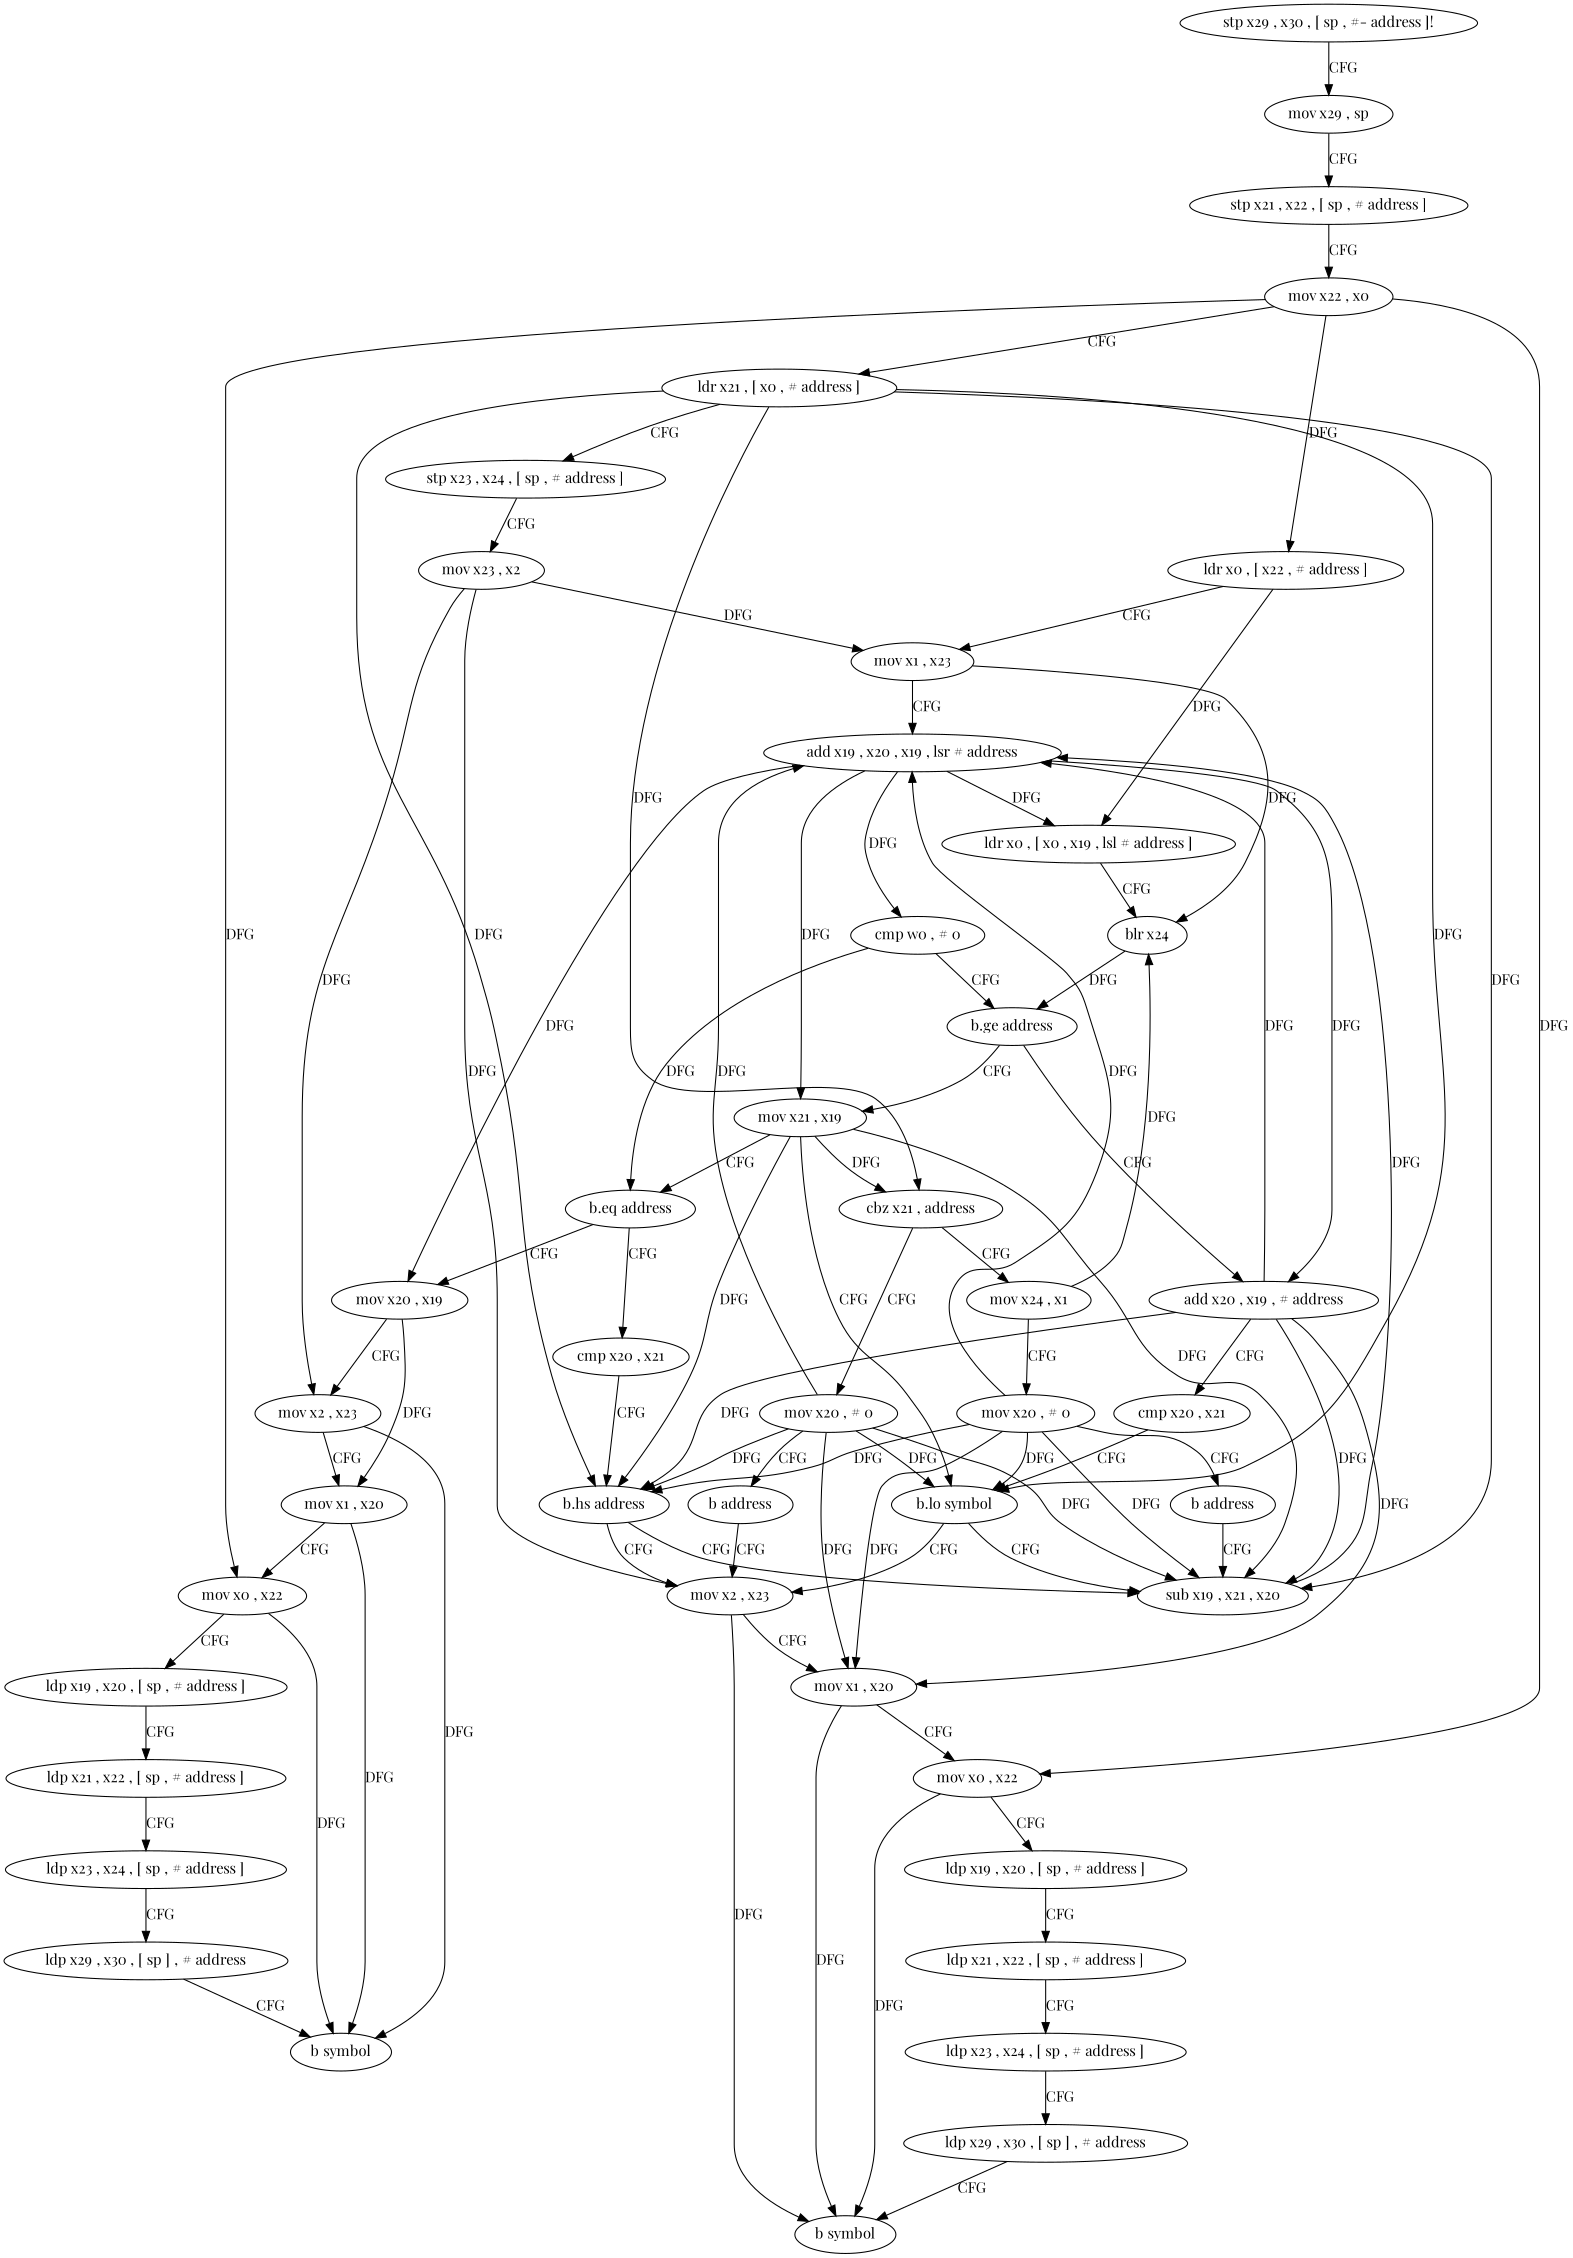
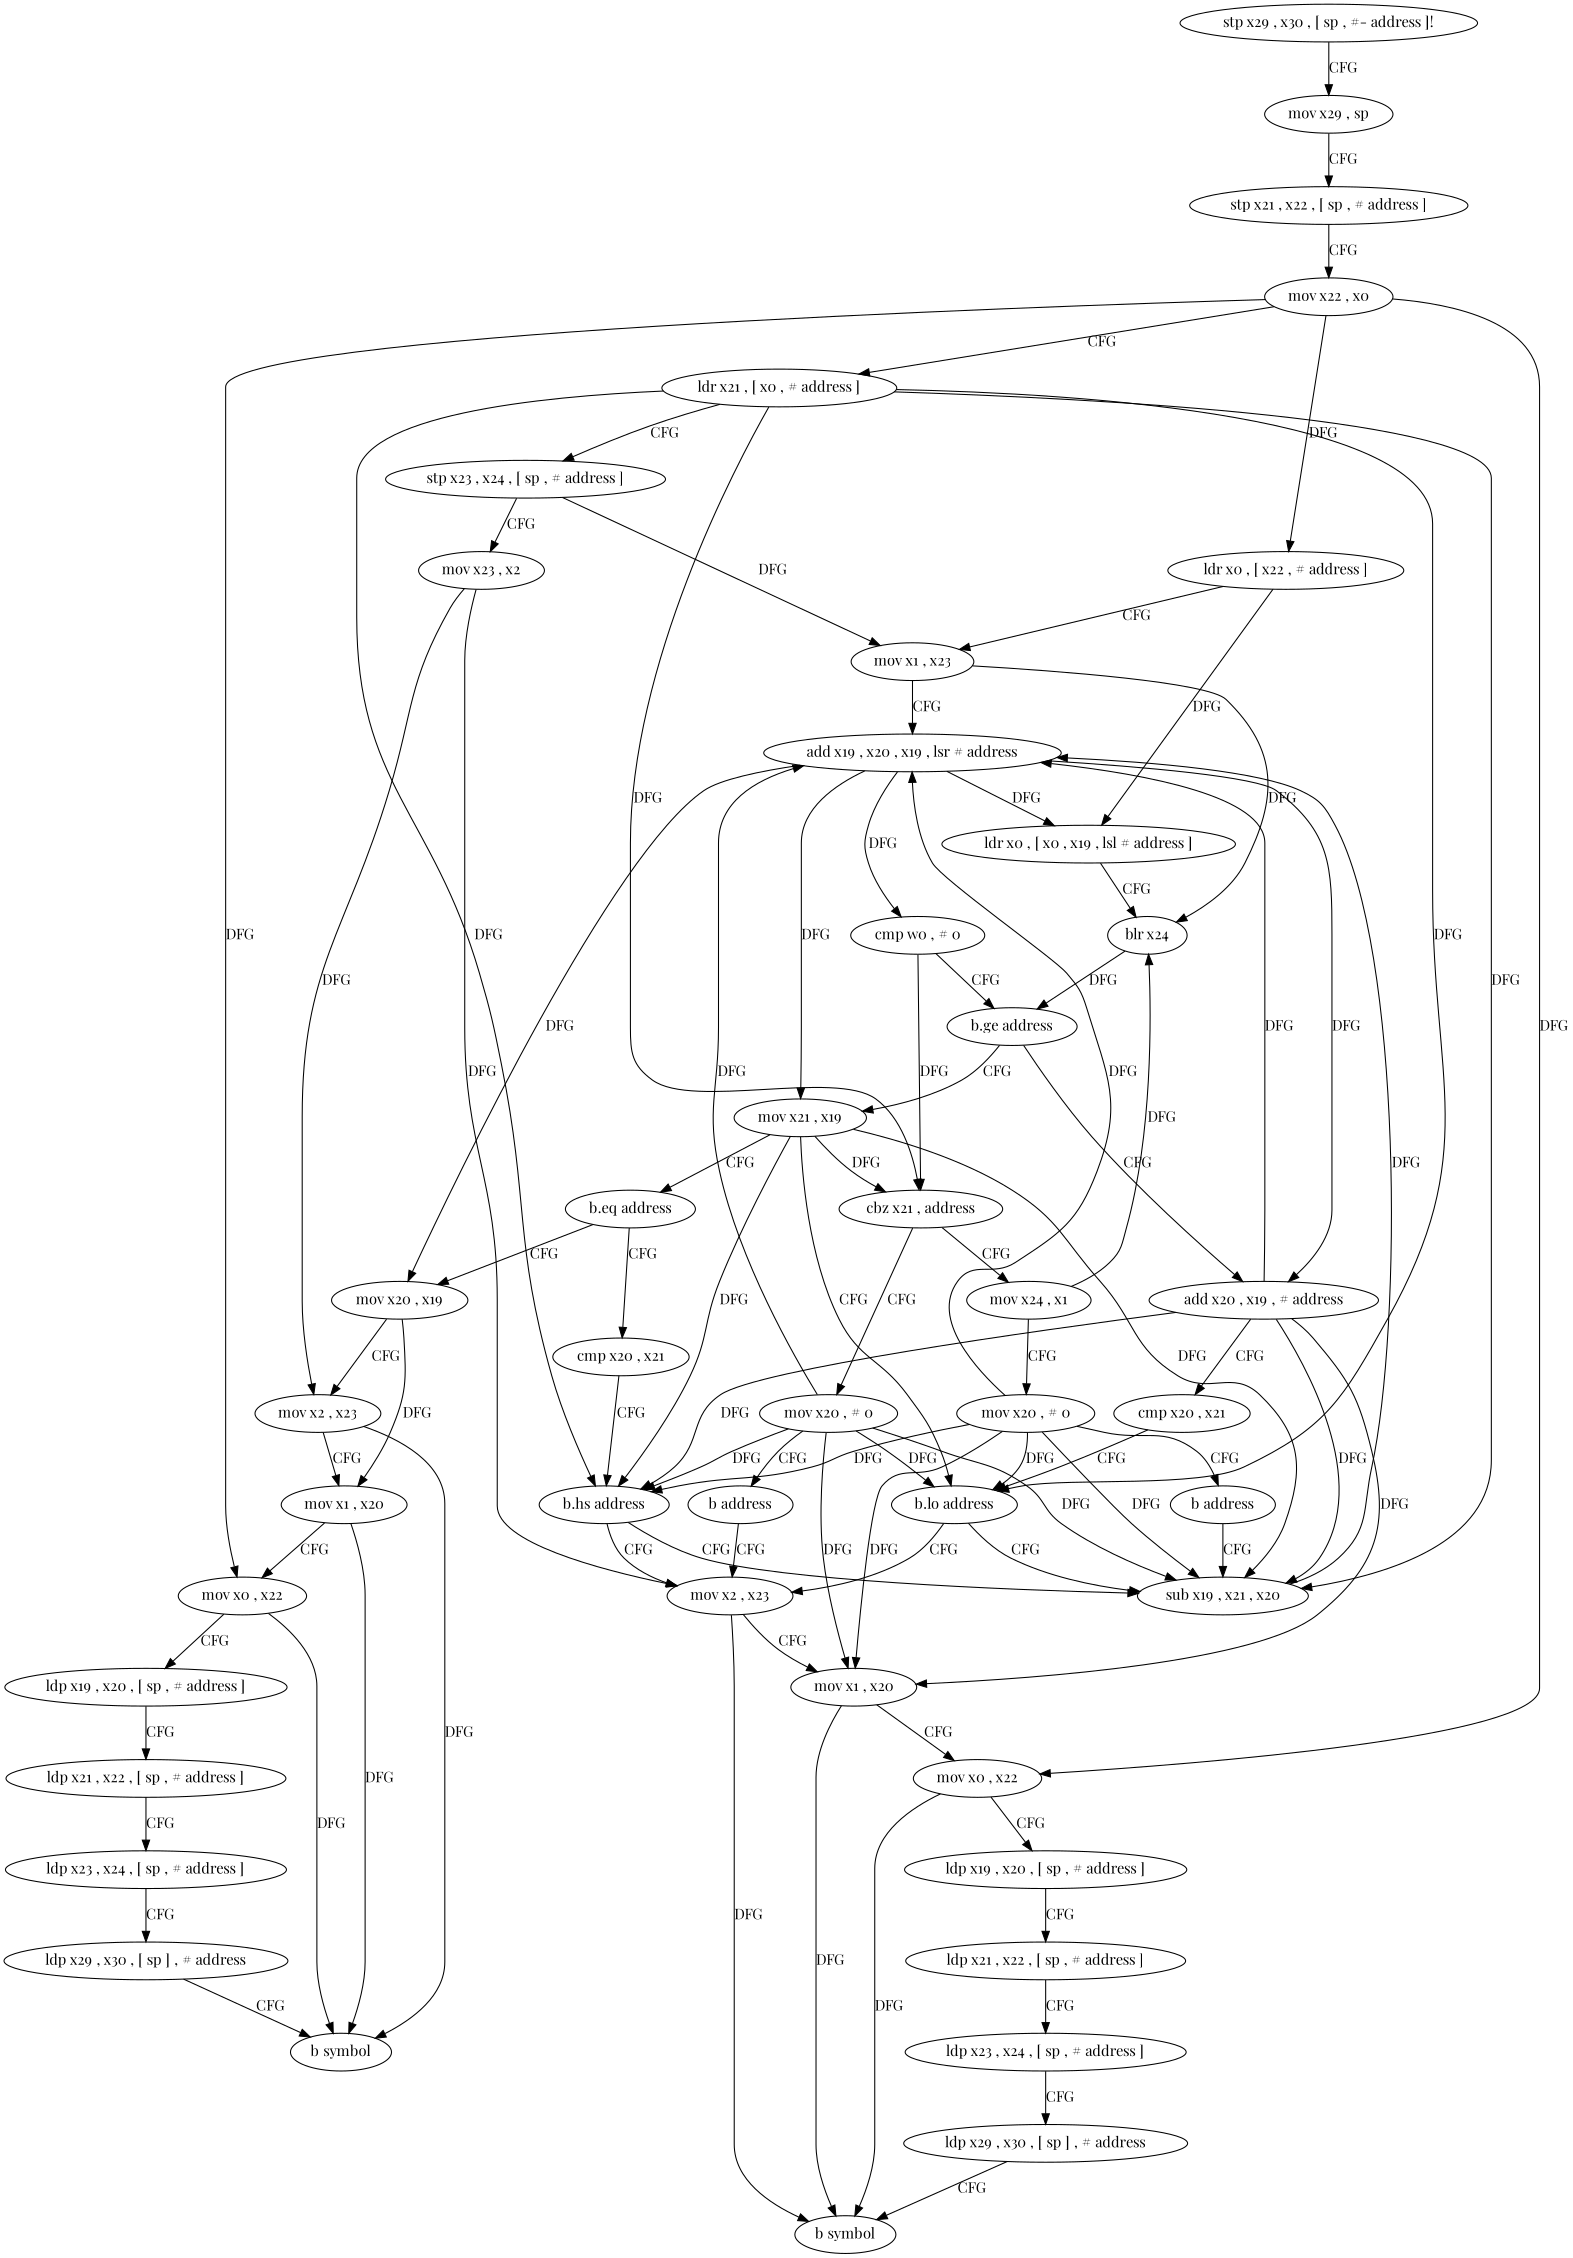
edge "mov x23 , x2" -> "mov x1 , x23": now "stp x23 , x24 , [ sp , # address ]" -> "mov x1 , x23"
edge "cmp w0 , # 0" -> "b.eq address": now "cmp w0 , # 0" -> "cbz x21 , address"
node "b.lo symbol": label "b.lo symbol" -> "b.lo address"
